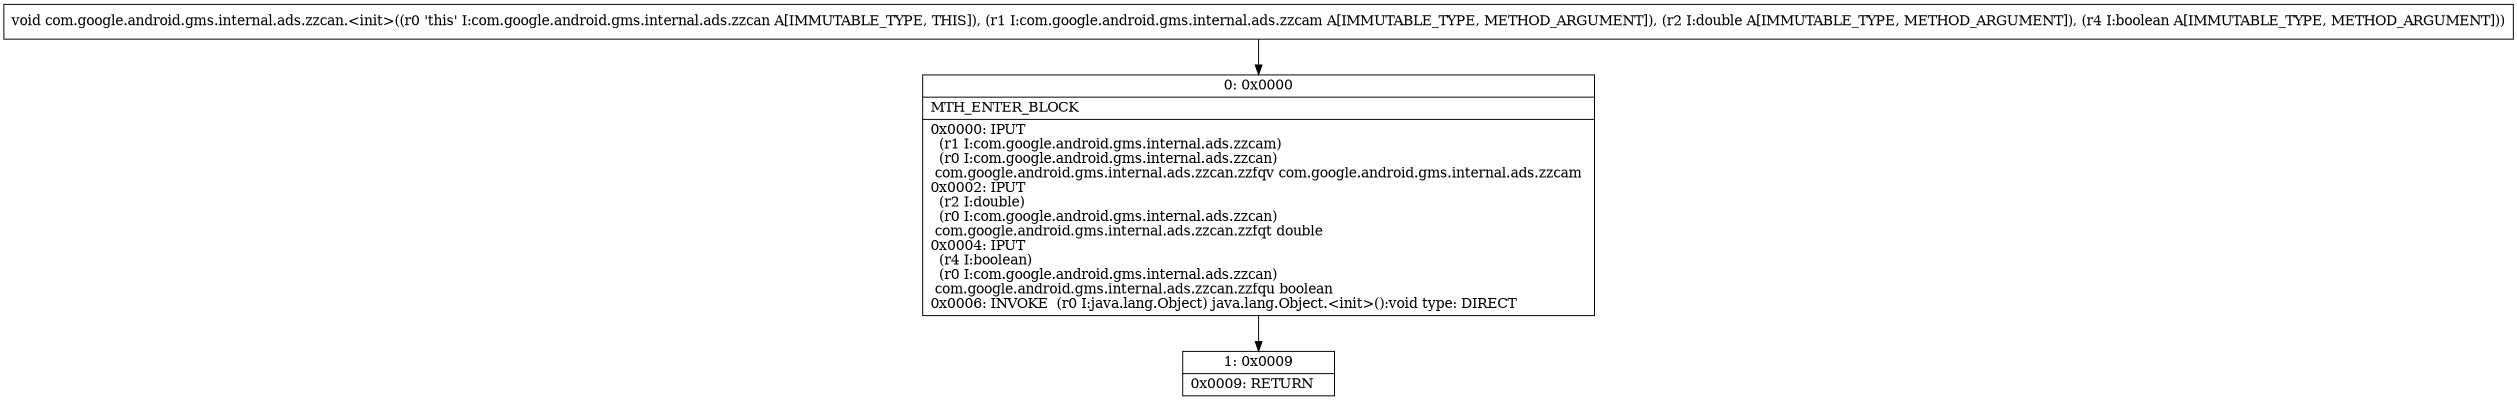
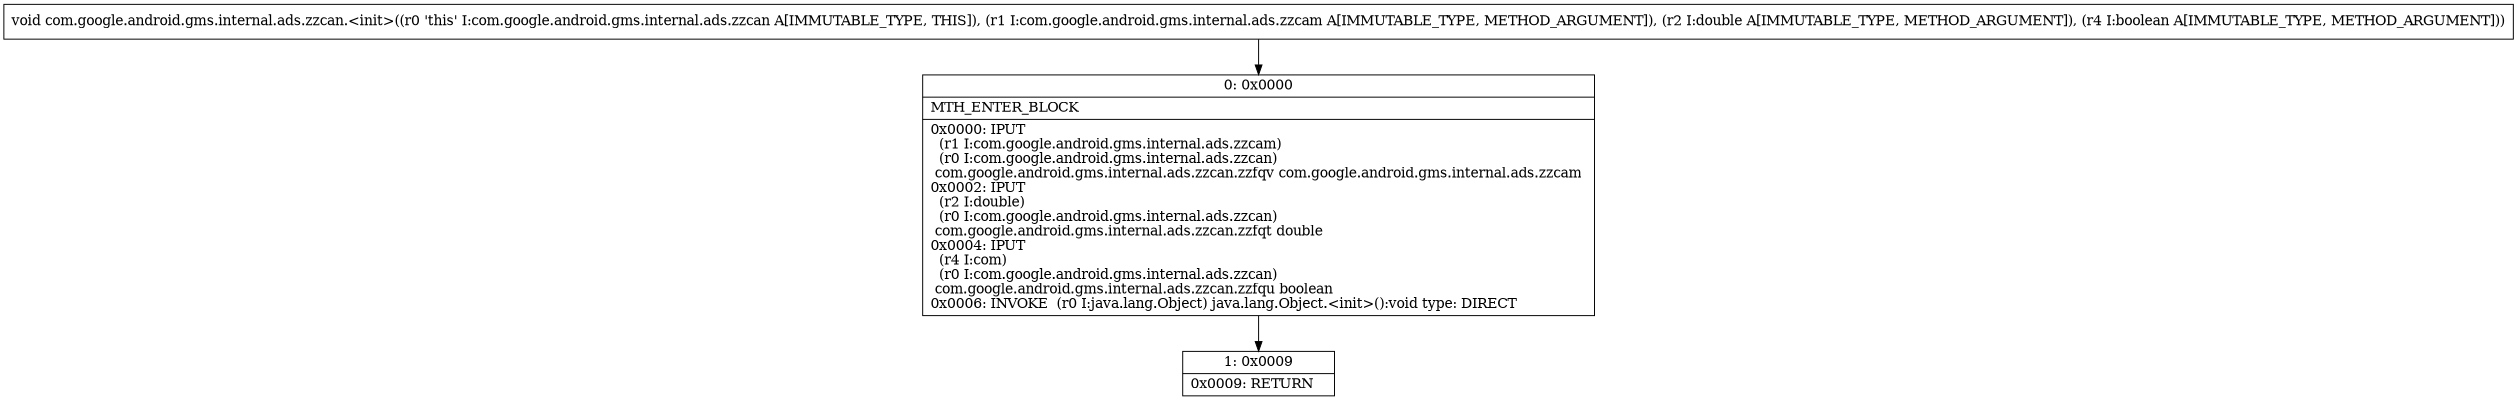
node "0: 0x0000": text "(r4 I:boolean)" -> "(r4 I:com)"
